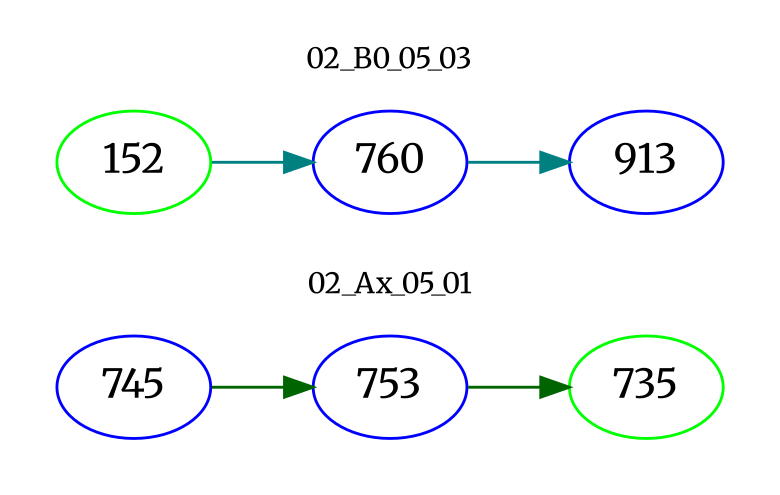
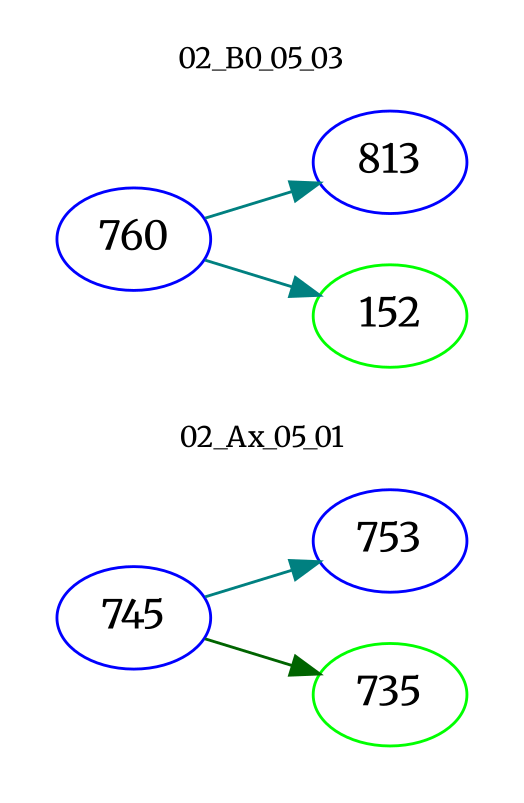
edge "152" -> "760": reversed
node "913": label "913" -> "813"
edge "745" -> "753": color darkgreen -> teal
edge "753" -> "735": now "745" -> "735"
